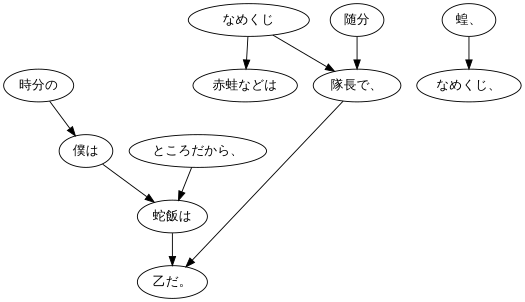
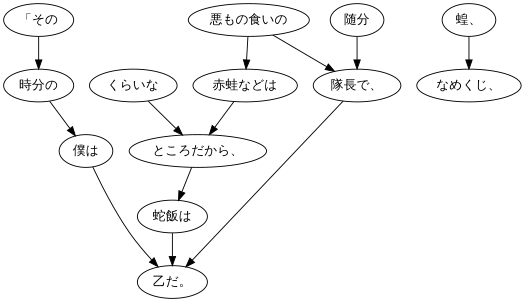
node "「その": added
node "なめくじ": label "なめくじ" -> "悪もの食いの"
node "くらいな": added
edge "赤蛙などは" -> "ところだから、": added
edge "僕は" -> "蛇飯は": now "僕は" -> "乙だ。"
